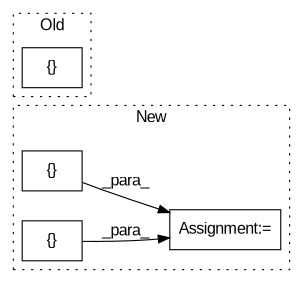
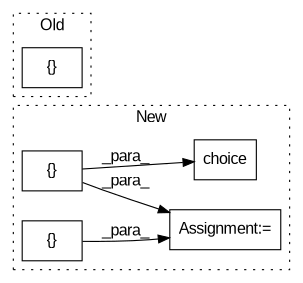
node "choice": added
